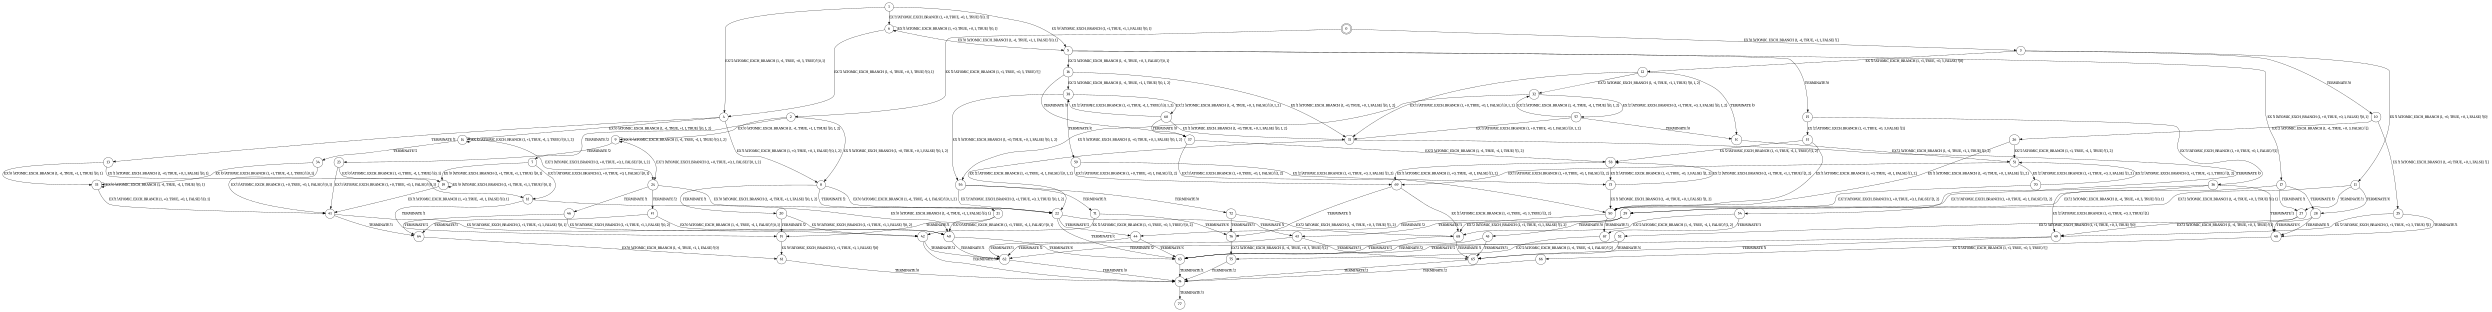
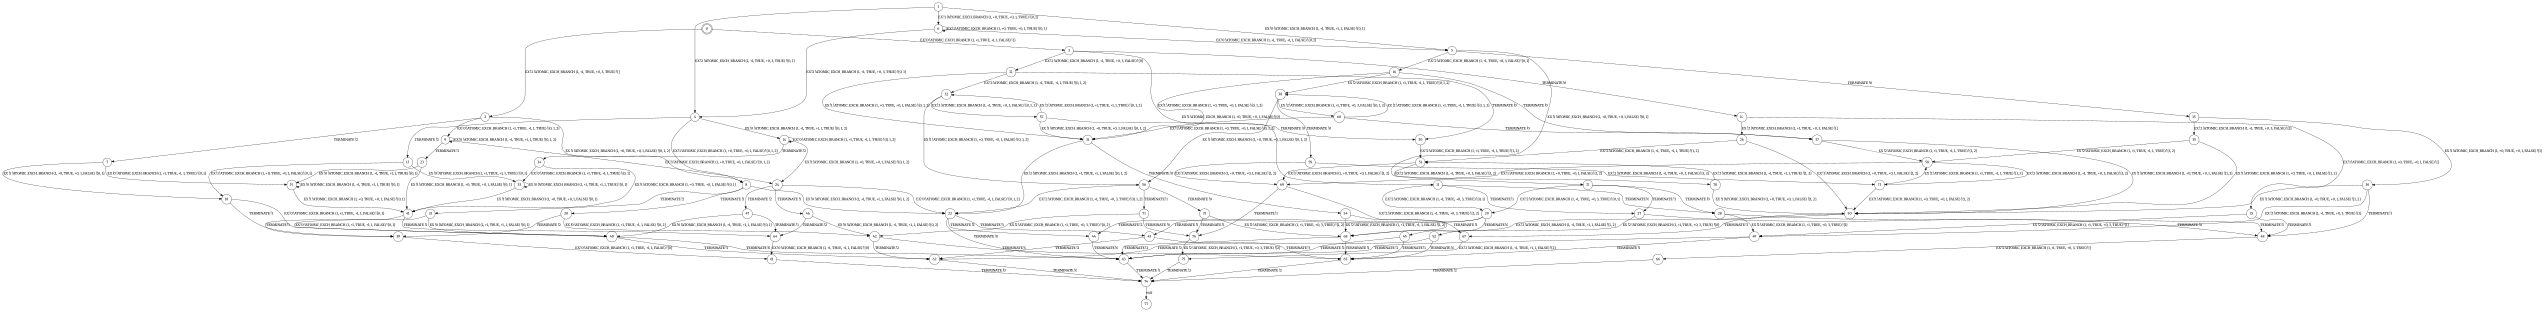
edge "44" -> "62": removed, label "TERMINATE !1"
edge "42" -> "74": now "42" -> "65"
edge "74" -> "77": label "TERMINATE !3" -> "exit"
